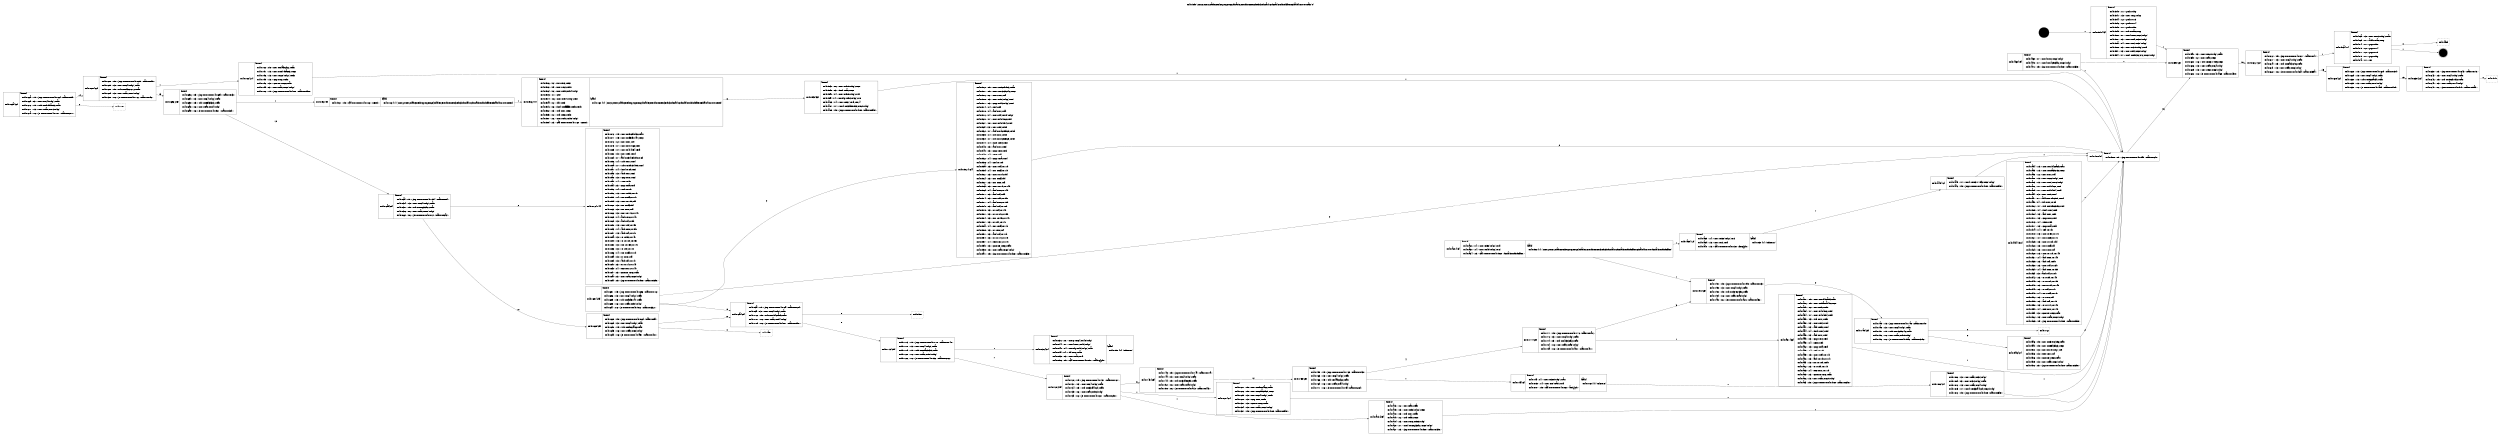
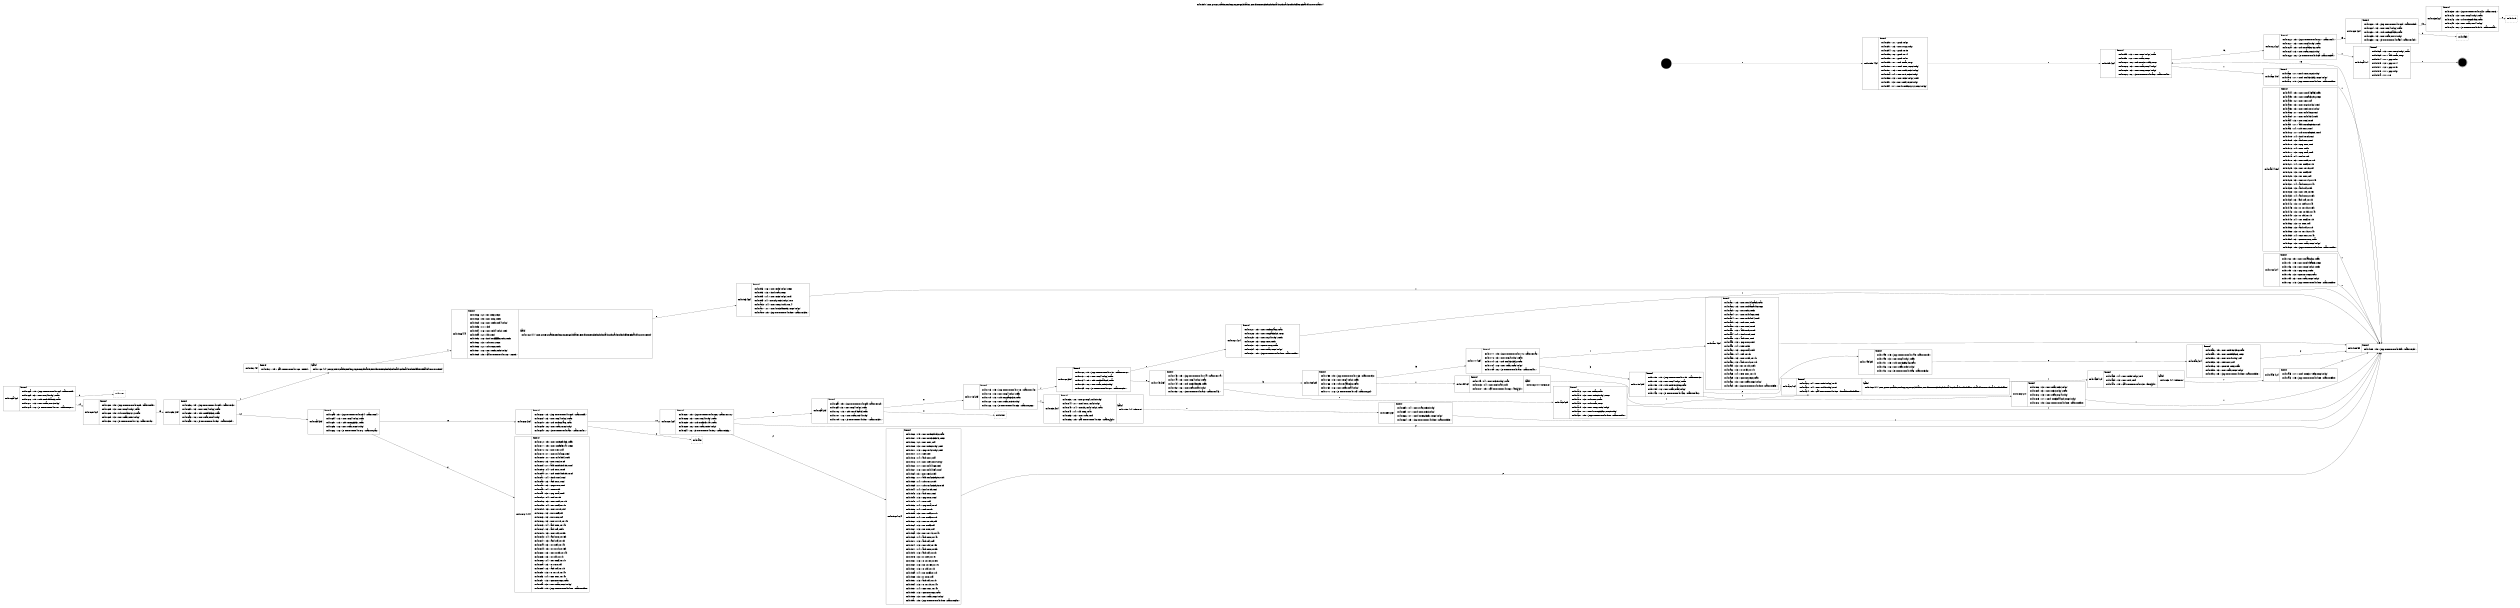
edge "0x401b6a [17]" -> "0x401a5d": now "0x401628 [22]" -> "0x401a5d"
edge "0x401a6e [19]" -> "0x4015fb [23]": reversed
edge "0x401680 [22]" -> "0x4017cc [27]": removed, label "1"
edge "0x401a2c [13]" -> "0x401790 [25]": reversed
edge "0x4016c8 [25]" -> "0x4016fa [25]": now "0x4016c8 [25]" -> "0x4016e1 [25]"
node "0x4017c2": removed
edge "0x40175e [25]" -> "0x401777 [25]": label " 4" -> " 13"
edge "0x401745 [25]" -> "0x40175e [25]": label " 12" -> " 5"
node "0x40185b [23]": added
edge "0x40172c [25]" -> "0x401a13 [25]": now "0x401745 [25]" -> "0x401a13 [25]"
